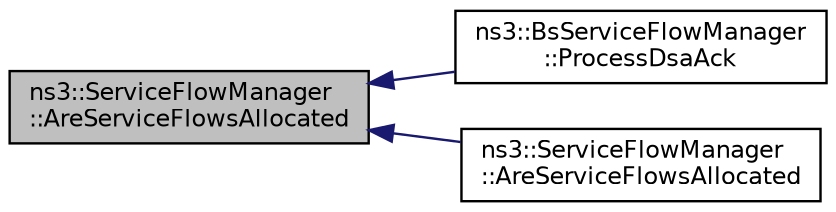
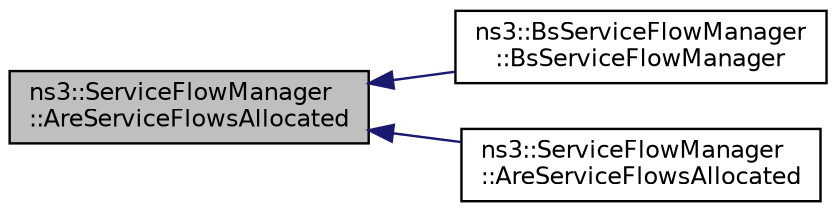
node "ns3::BsServiceFlowManager ::ProcessDsaAck": label "ns3::BsServiceFlowManager ::ProcessDsaAck" -> "ns3::BsServiceFlowManager ::BsServiceFlowManager"
